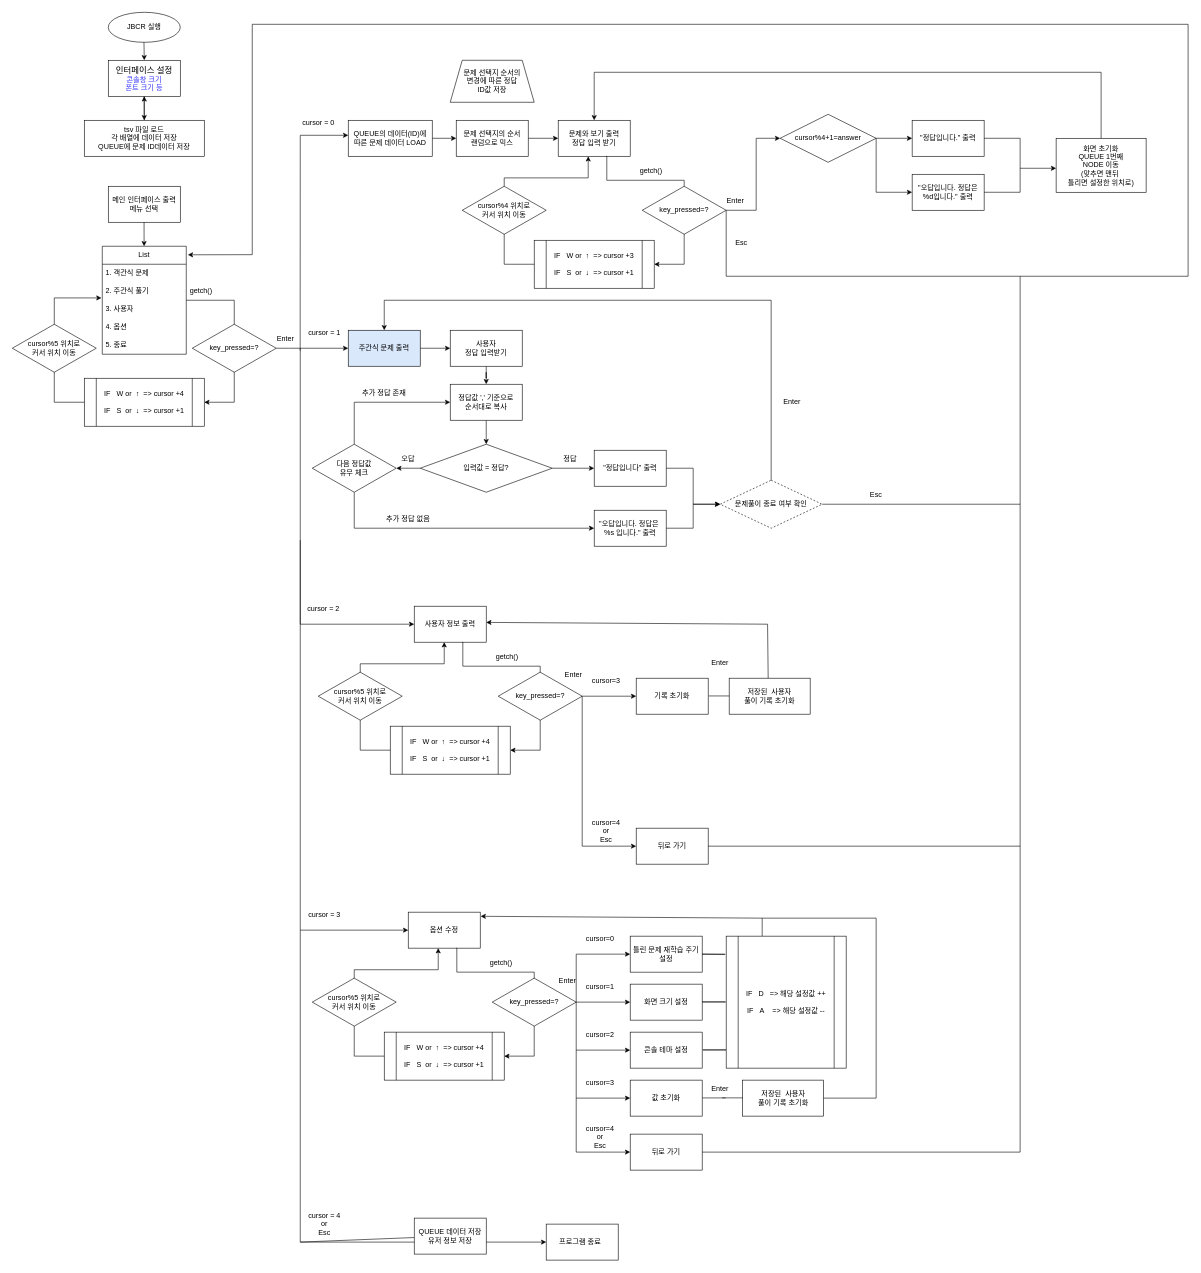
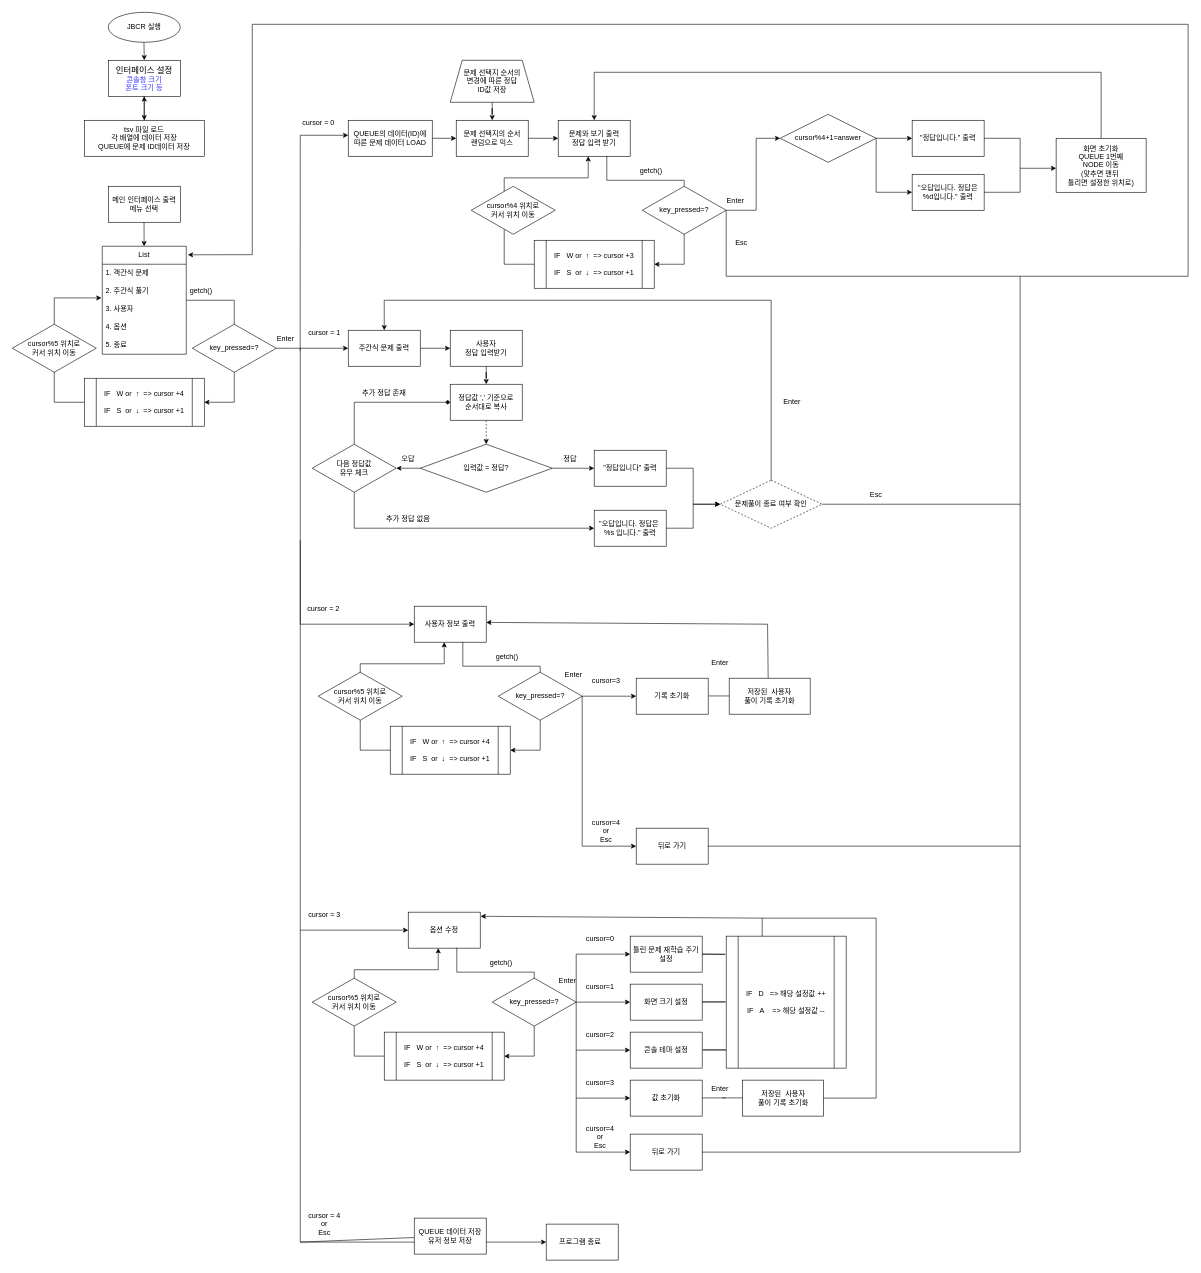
edge "문제 선택지 순서의 변경에 따른 정답 ID값 저장" -> "문제 선택지의 순서 랜덤으로 믹스": added
node "cursor%4 위치로 커서 위치 이동": moved (504, 210) -> (513, 210)
node "주관식 문제 출력": fillcolor #dae8fc -> #ffffff
edge "추가 정답 존재" -> "정답값 ',' 기준으로 순서대로 복사": arrowhead classic -> diamond
edge "정답값 ',' 기준으로 순서대로 복사" -> "입력값 = 정답?": style solid -> dashed
